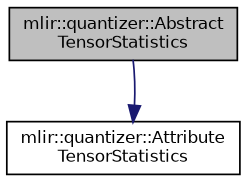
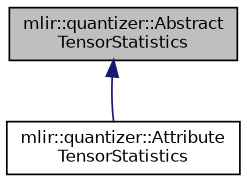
edge "mlir::quantizer::Abstract TensorStatistics" -> "mlir::quantizer::Attribute TensorStatistics": reversed
